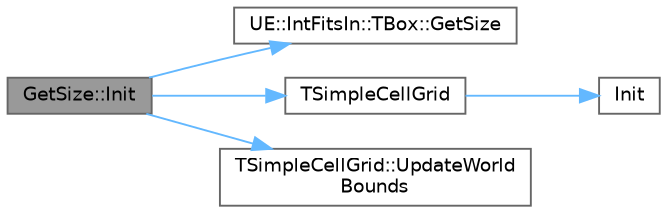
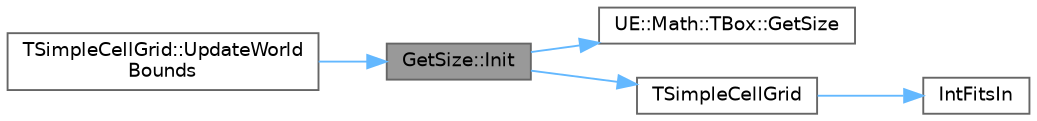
node "UE::IntFitsIn::TBox::GetSize": label "UE::IntFitsIn::TBox::GetSize" -> "UE::Math::TBox::GetSize"
node "Init": label "Init" -> "IntFitsIn"
edge "GetSize::Init" -> "TSimpleCellGrid::UpdateWorld Bounds": reversed
